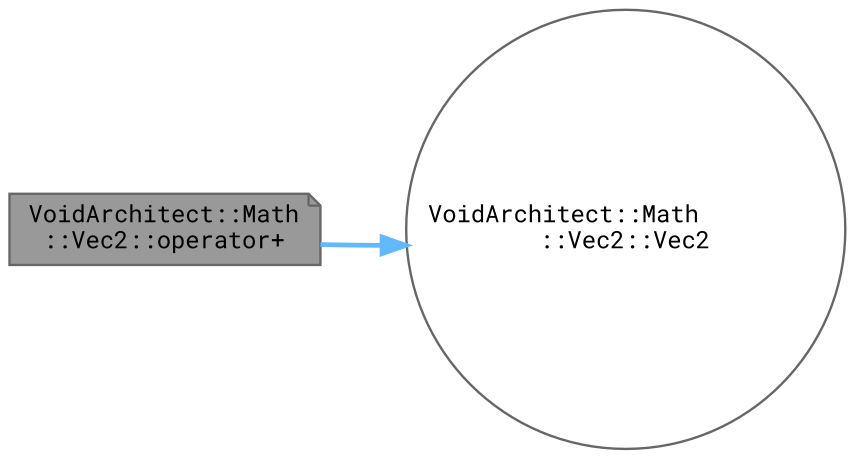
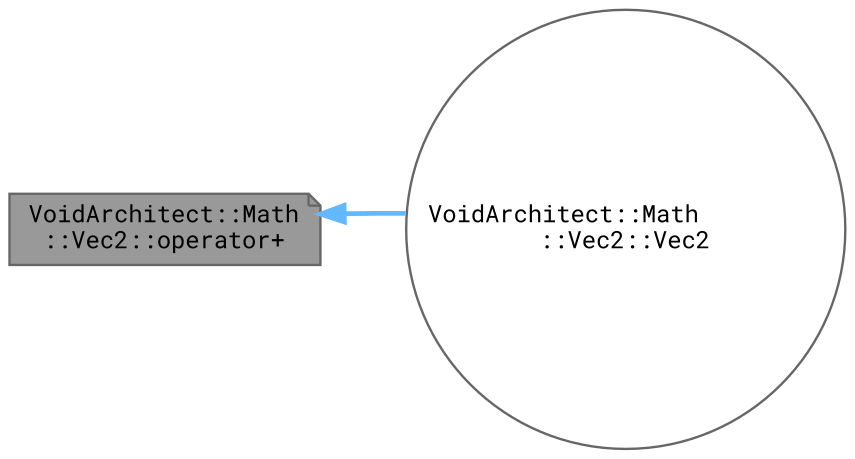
edge "VoidArchitect::Math ::Vec2::operator+" -> "VoidArchitect::Math ::Vec2::Vec2": reversed
